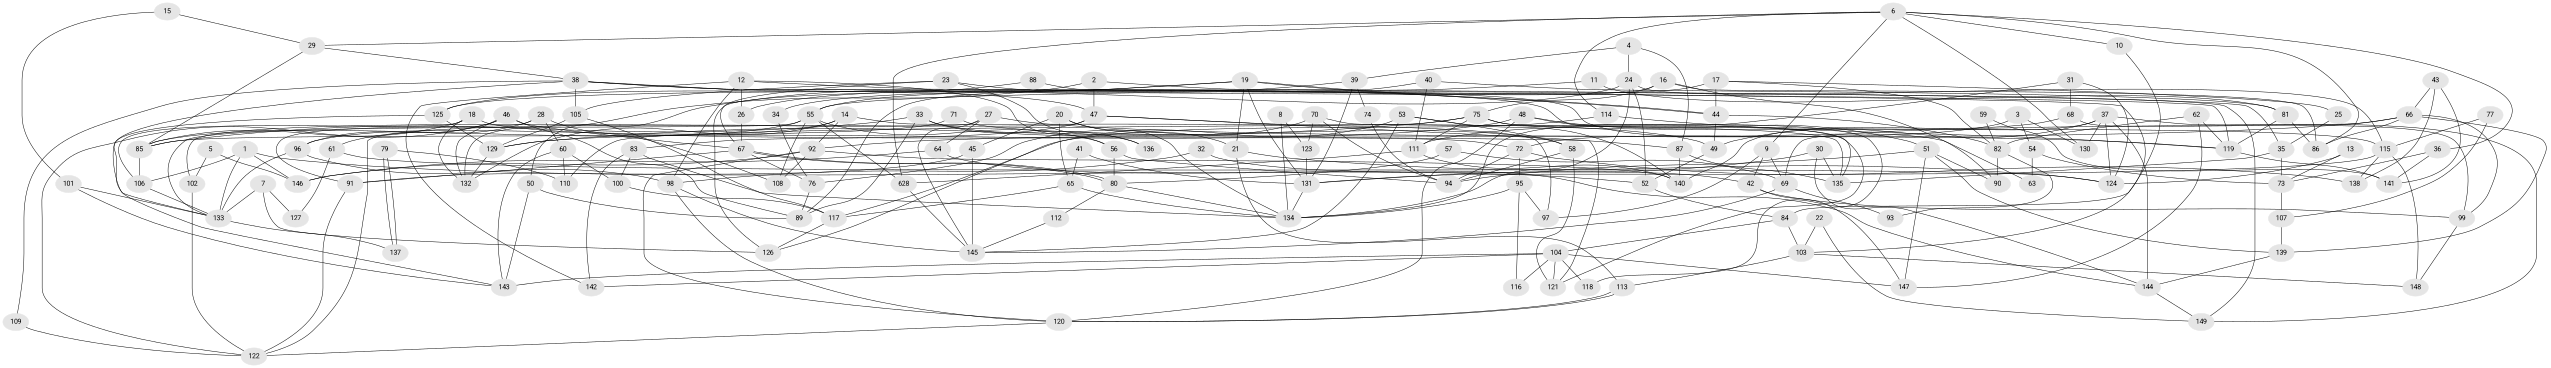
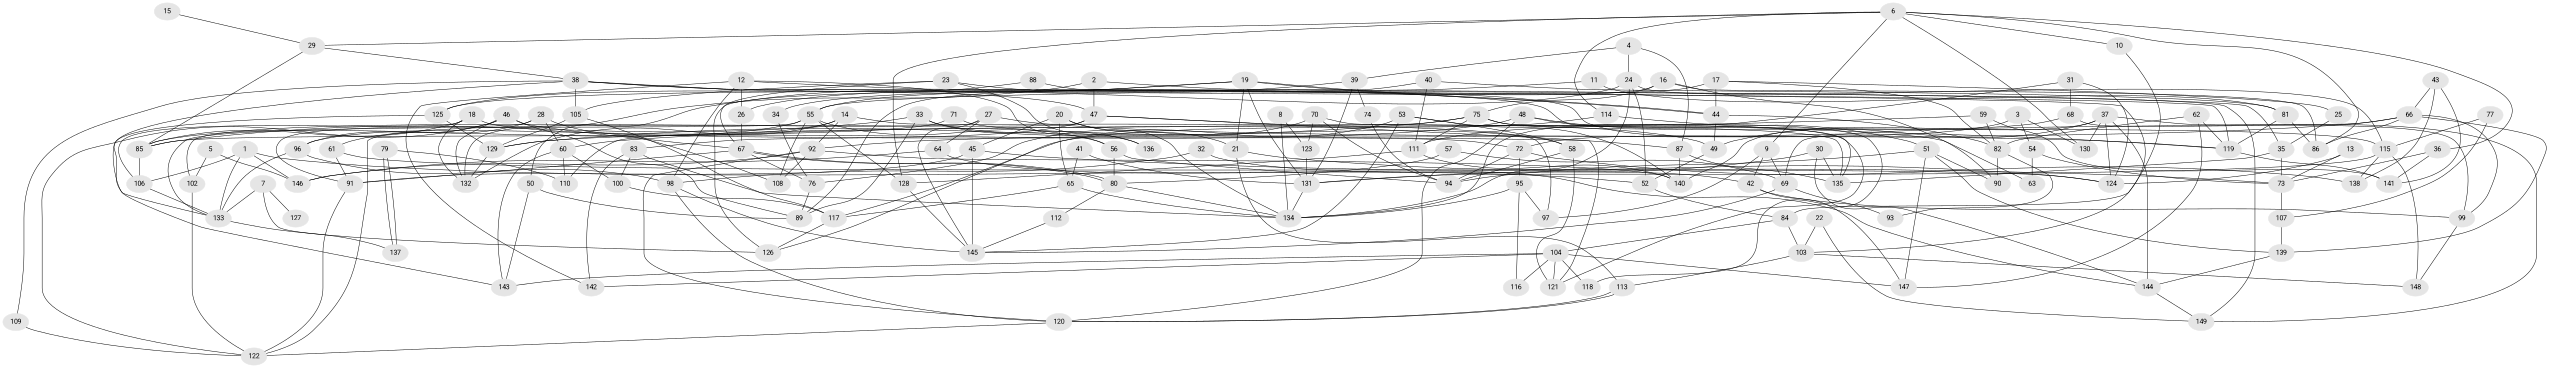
edge "59" -- "60": added
edge "45" -- "73": added
node "101": removed
node "628": label "628" -> "128"
edge "61" -- "127": now "61" -- "91"
